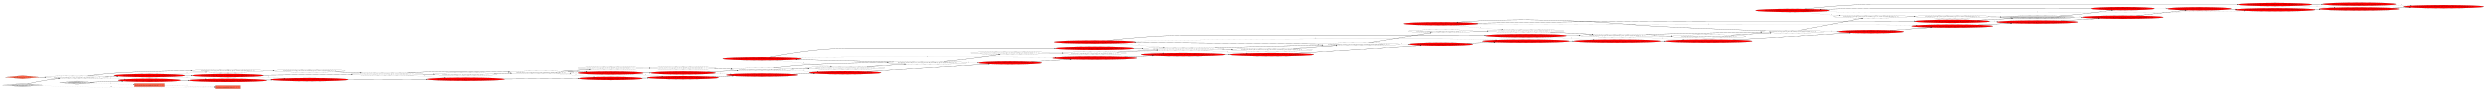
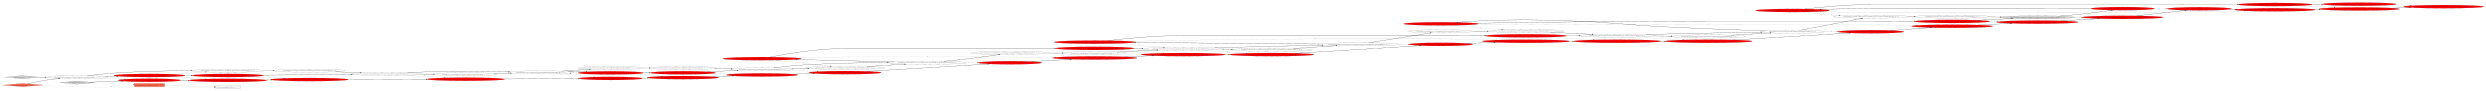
node "assertMapValuesSet['1', '0', '0']": fillcolor tomato -> lightgray
node "assertMapValuesUpdated['0', '0', '1']": fillcolor lightgray -> tomato
node "TestMap message@@@2@@@['0', '0', '1']": fillcolor tomato -> white
